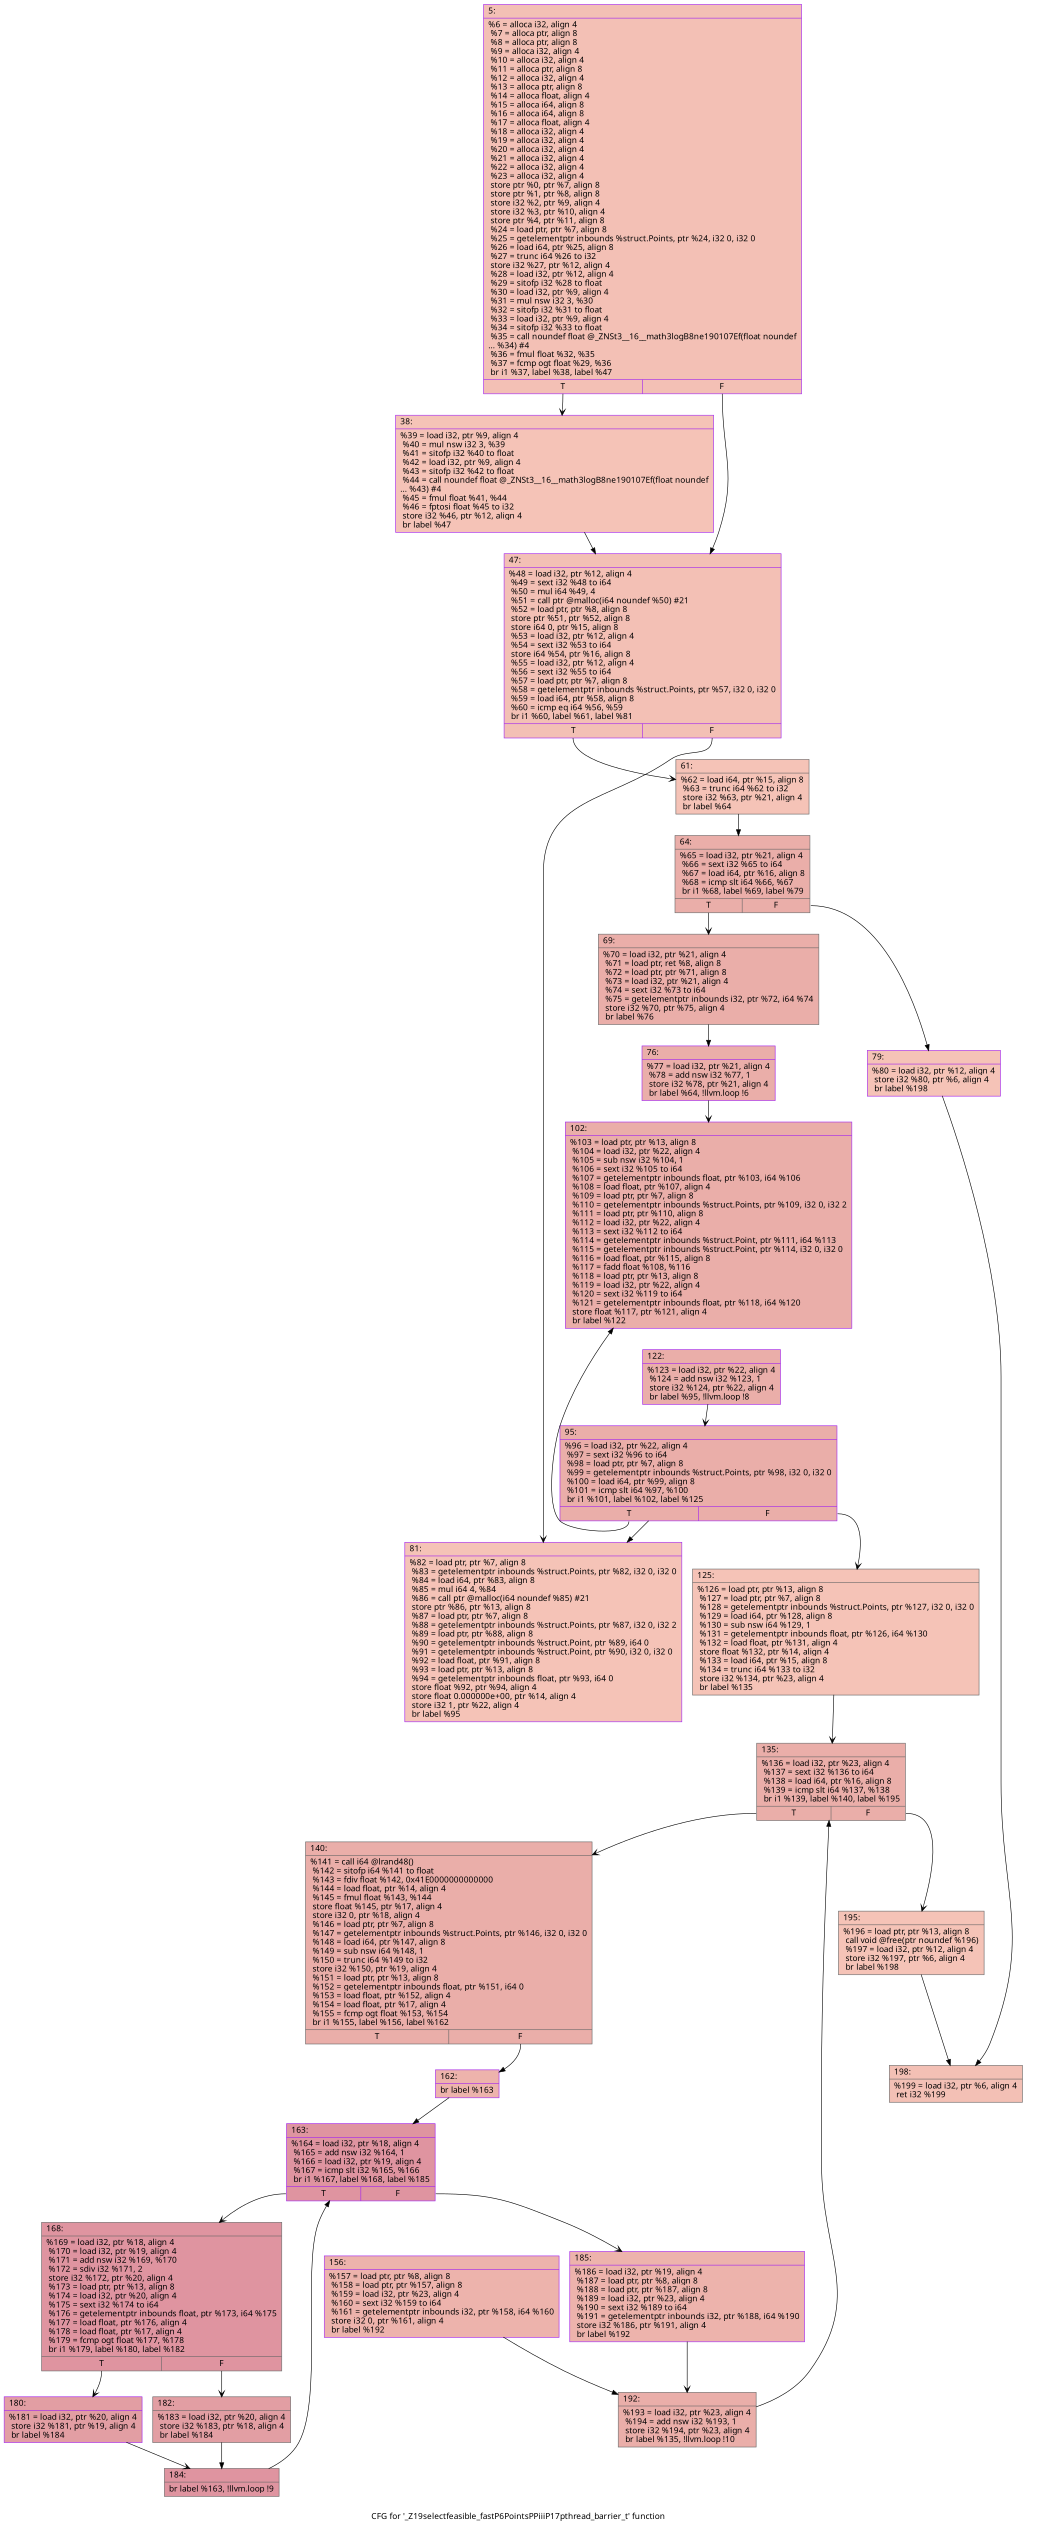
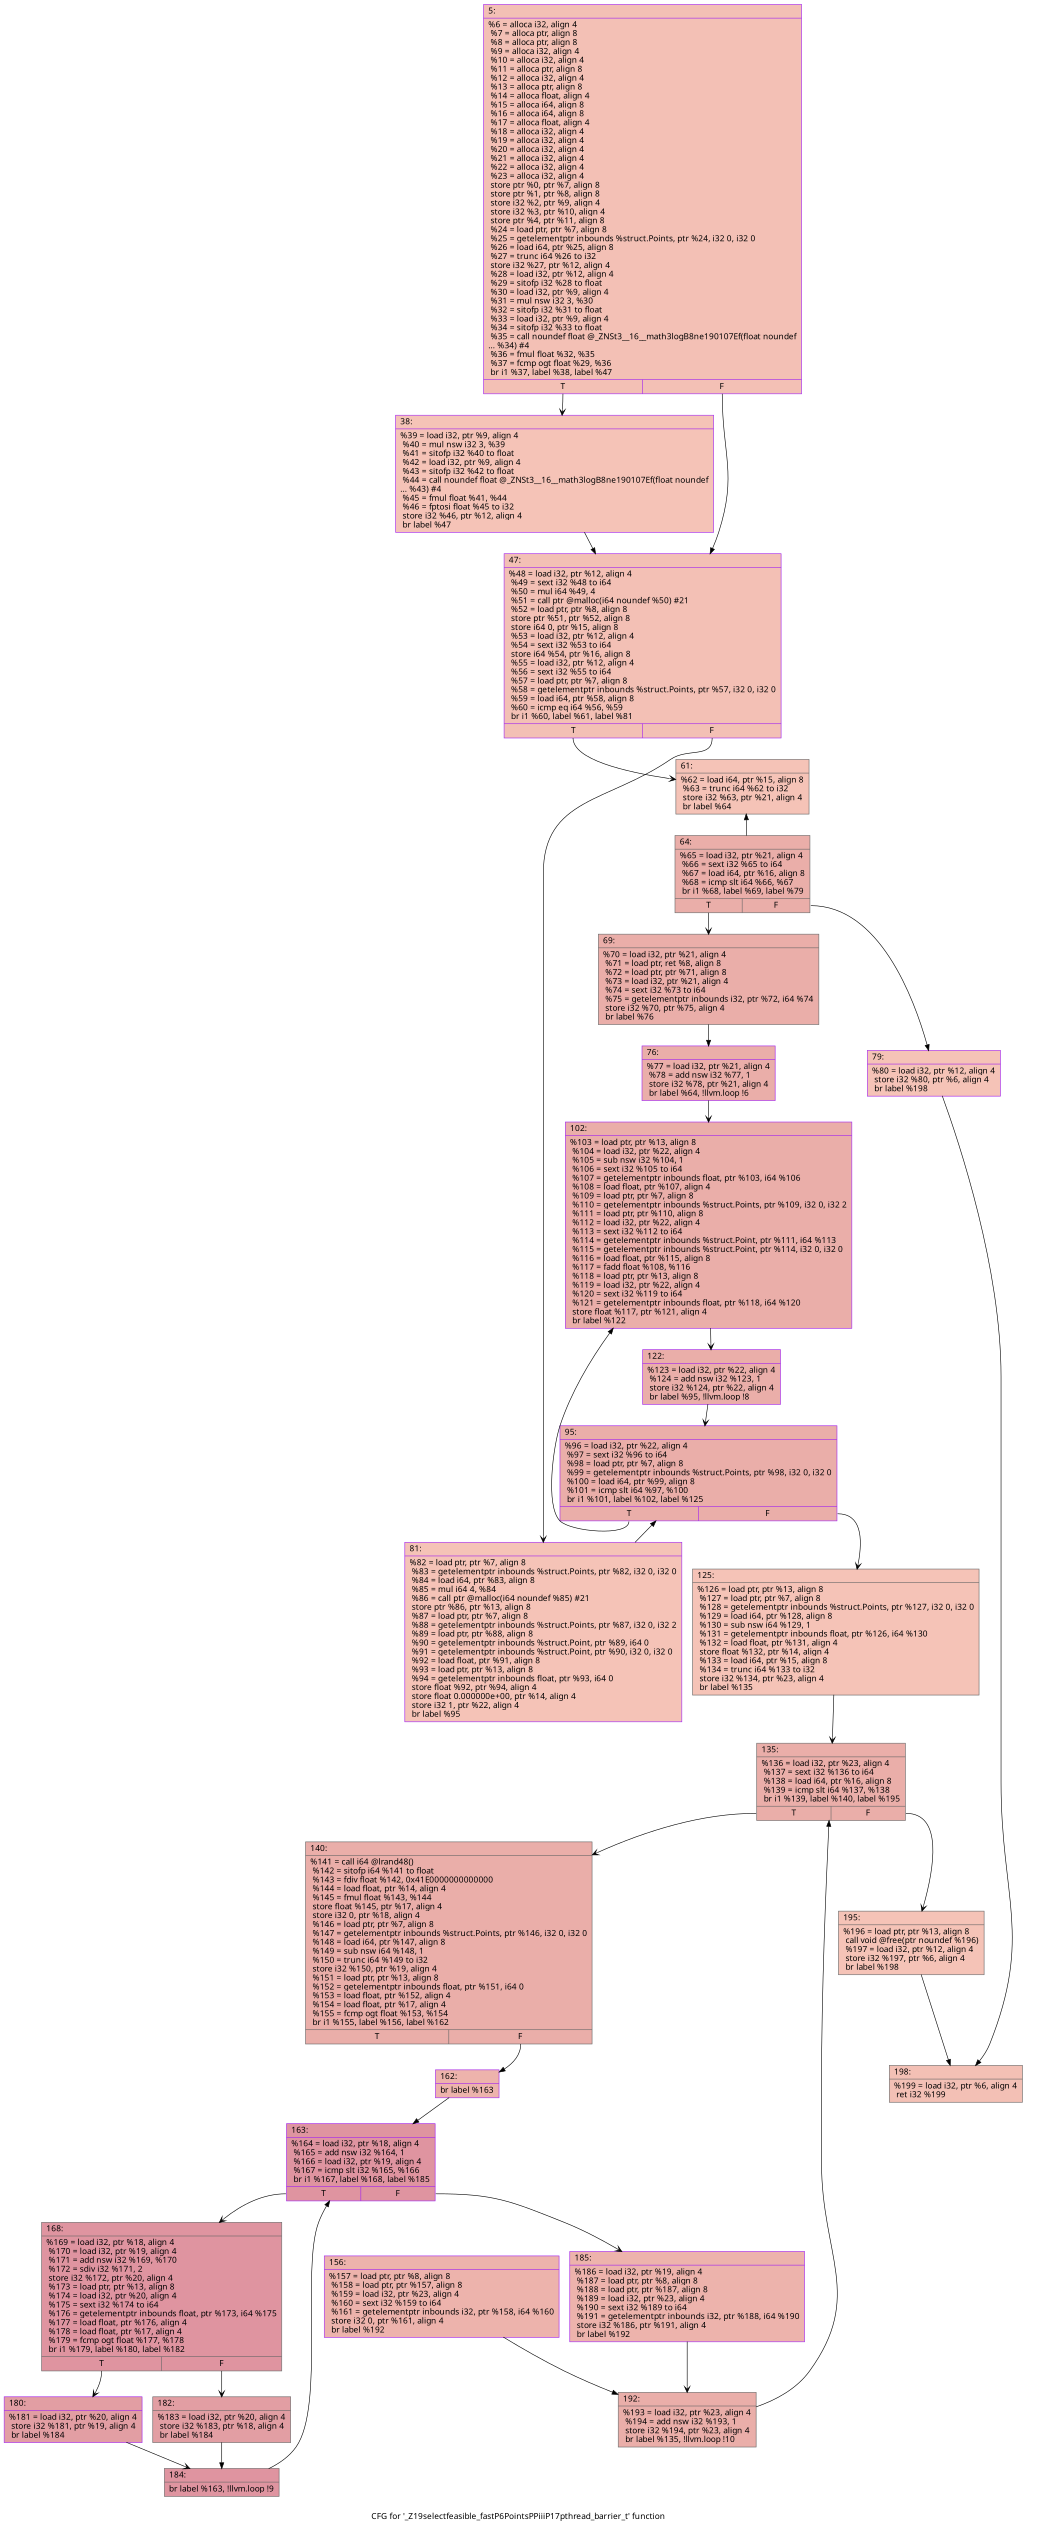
edge "61:" -> "64:": reversed
edge "102:" -> "122:": added
edge "95:" -> "81:": reversed
